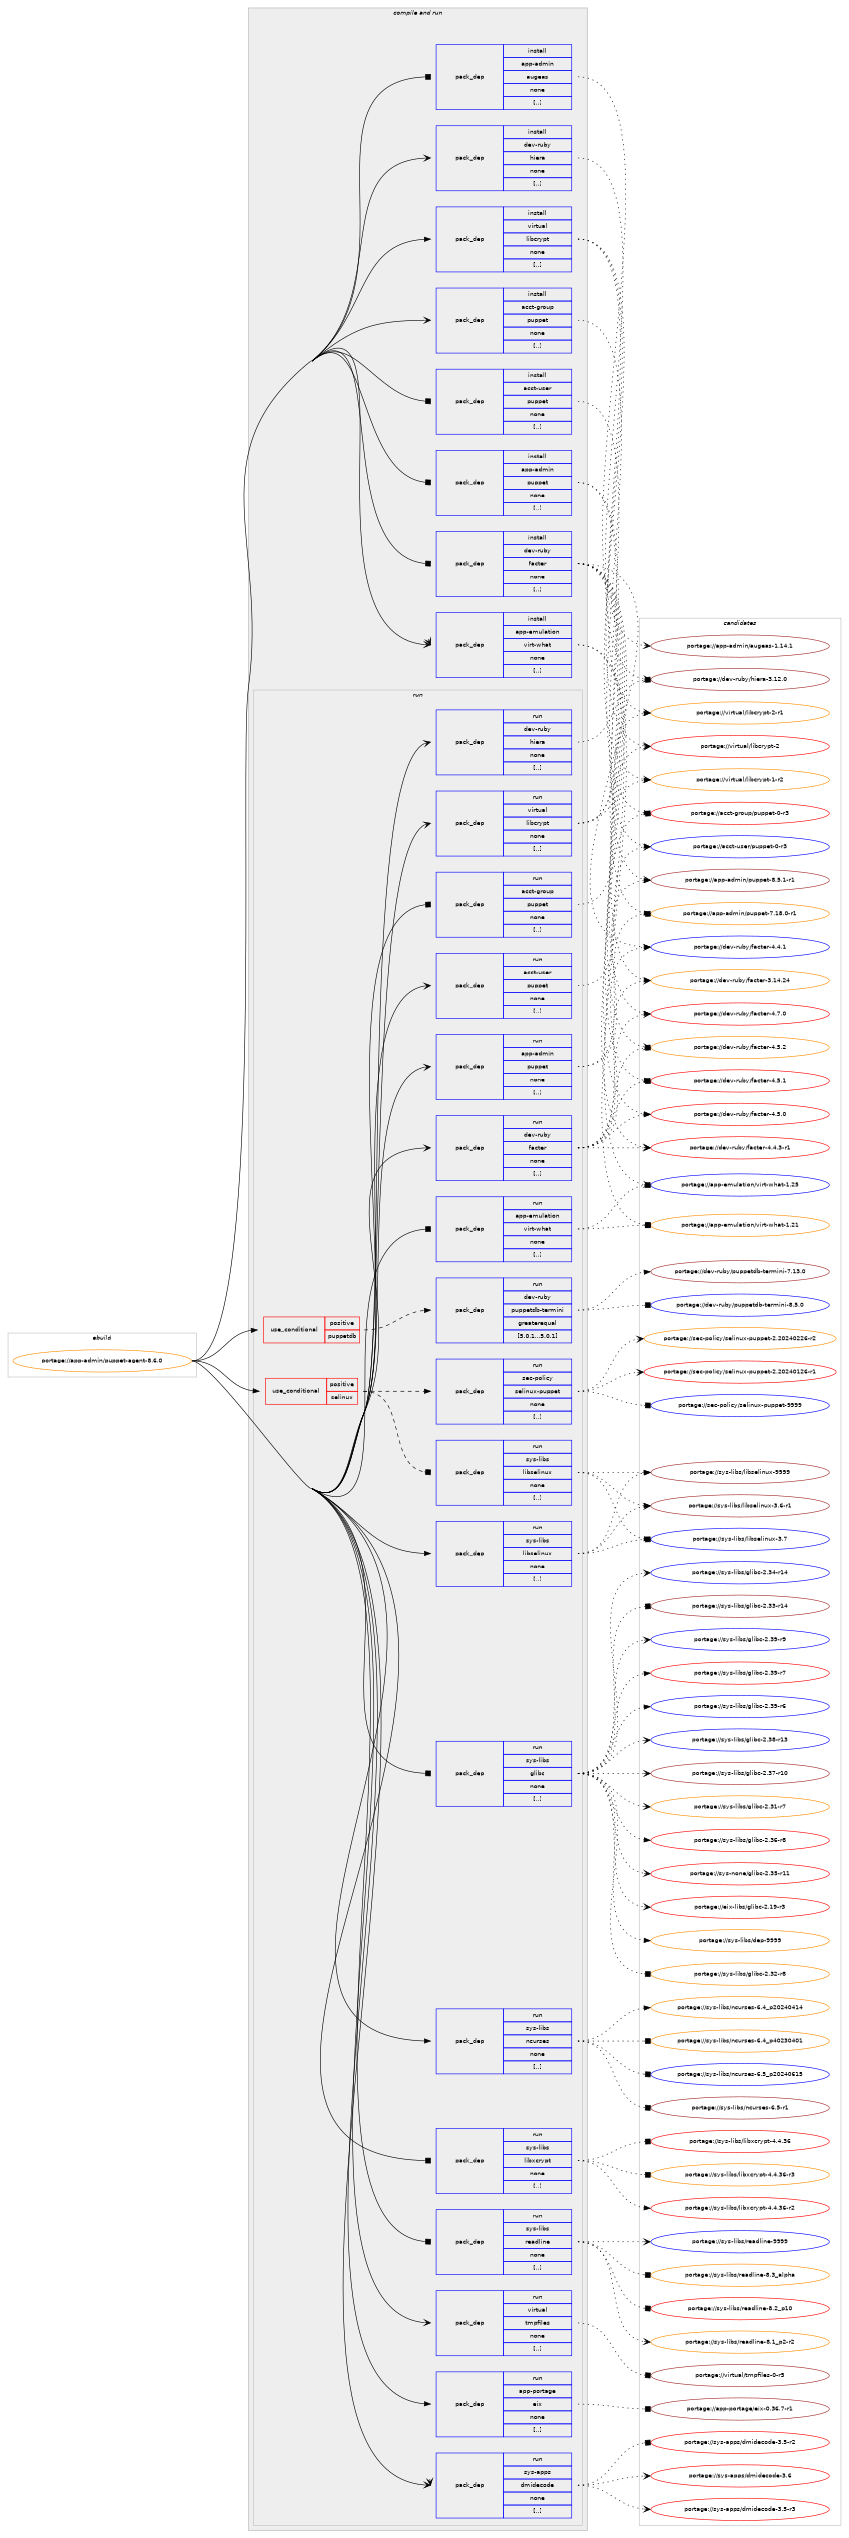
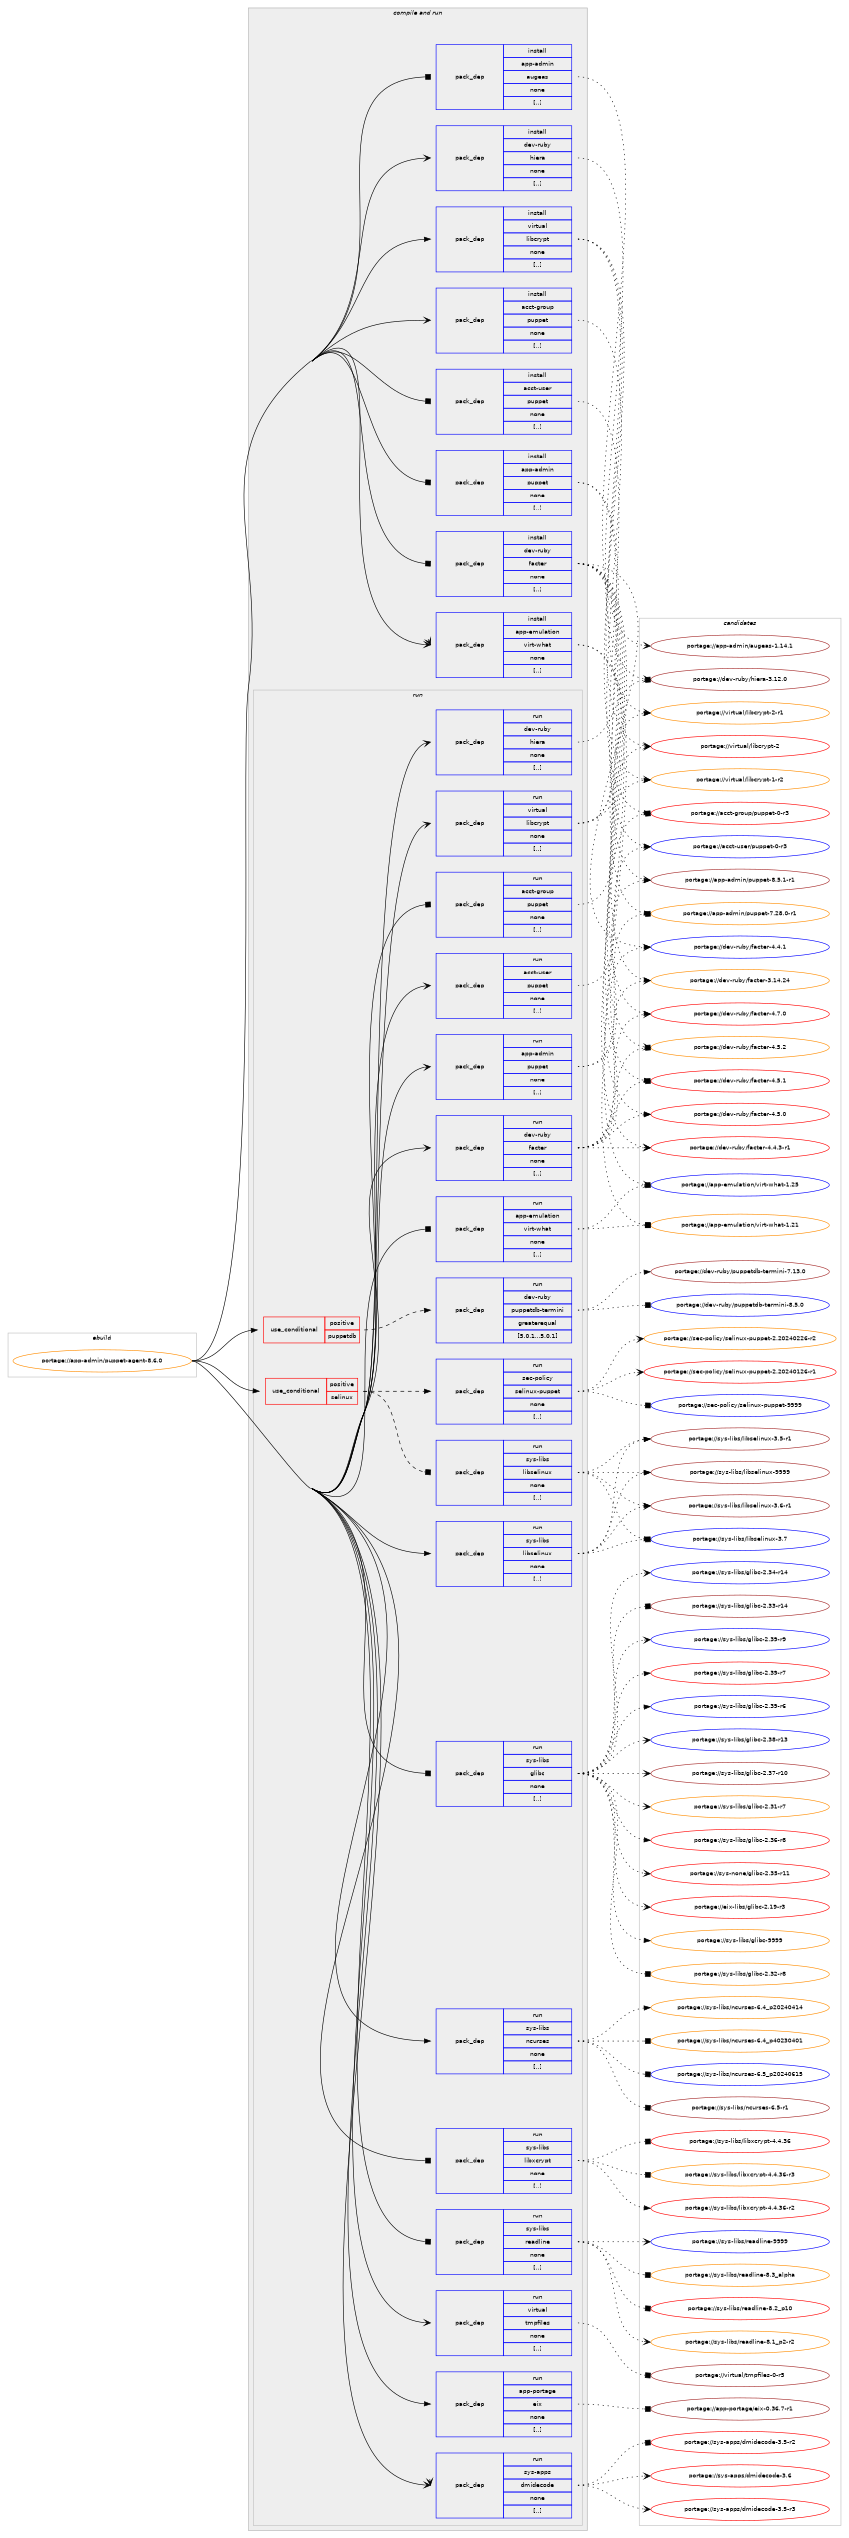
node "portage://app-admin/puppet-7.18.0-r1": label "portage://app-admin/puppet-7.18.0-r1" -> "portage://app-admin/puppet-7.28.0-r1"
node "portage://sys-libs/libselinux-3.5-r1": added
node "portage://sys-libs/dep-9999": label "portage://sys-libs/dep-9999" -> "portage://sys-libs/glibc-9999"
